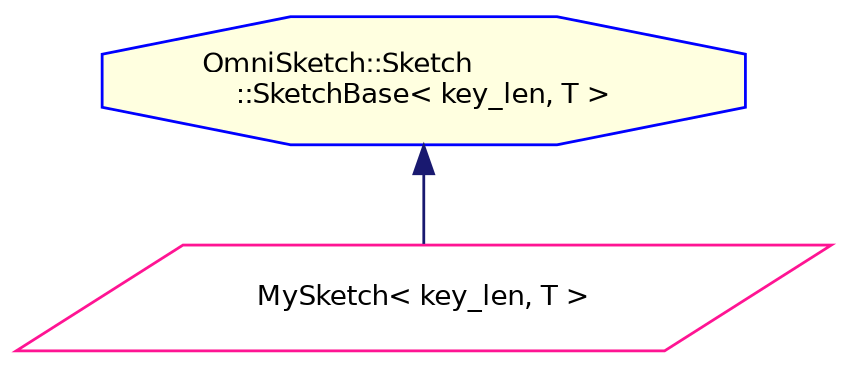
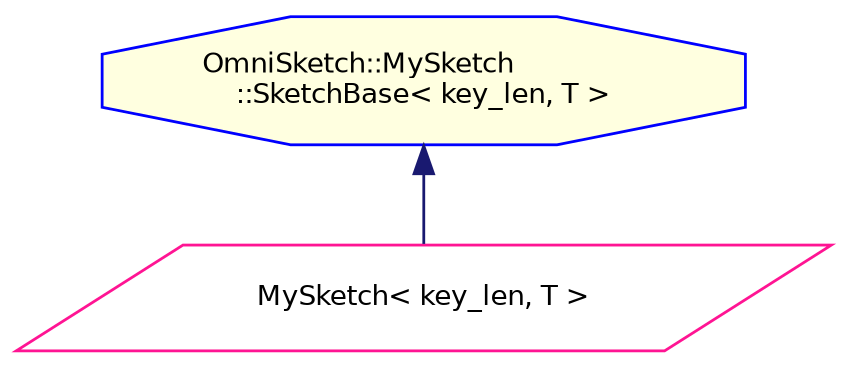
node "OmniSketch::Sketch ::SketchBase< key_len, T >": label "OmniSketch::Sketch ::SketchBase< key_len, T >" -> "OmniSketch::MySketch ::SketchBase< key_len, T >"
